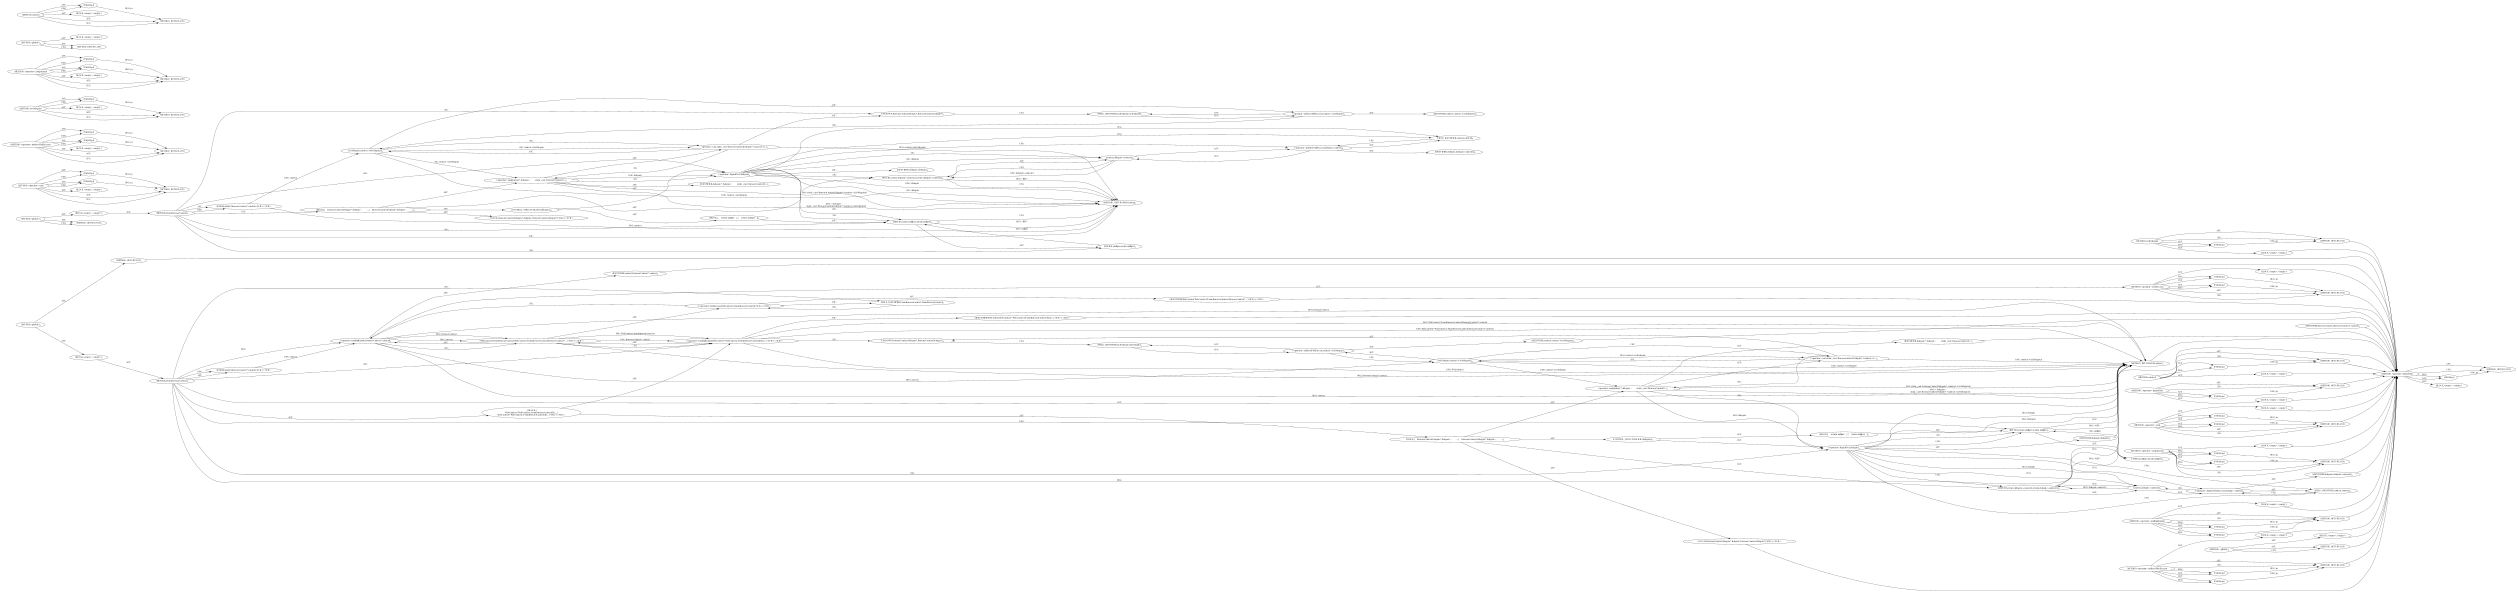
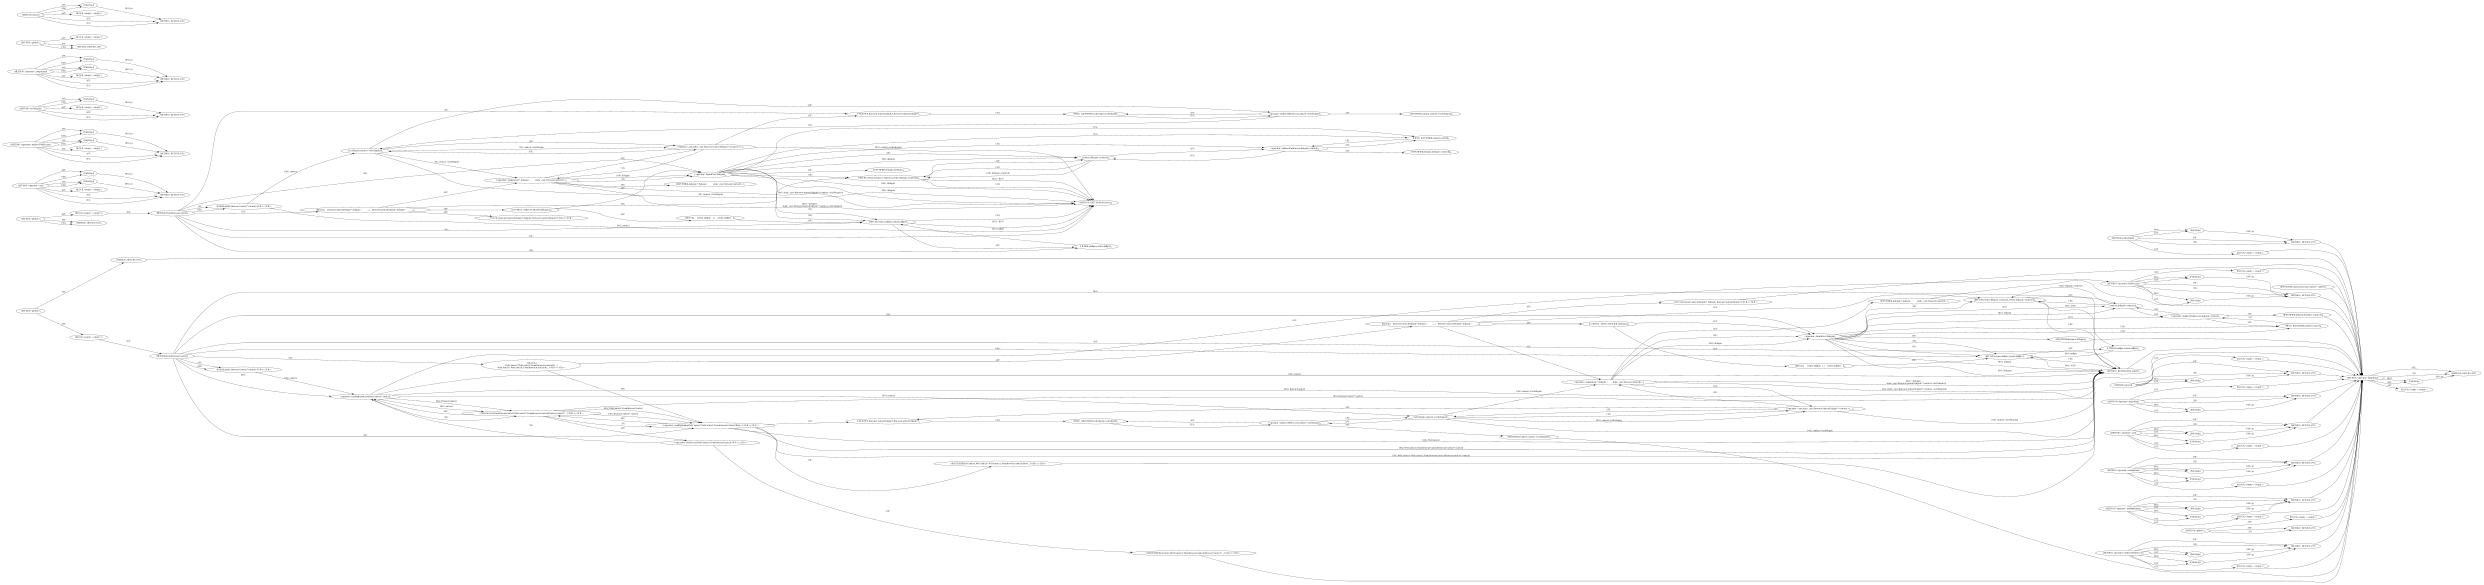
edge "(<operator>.multiplication,BrowserContext* context)" -> "(IDENTIFIER,context,BrowserContext* context)": removed, label "AST:"
node "(FIELD_IDENTIFIER,FromBrowserContext,FromBrowserContext)": removed
node "(IDENTIFIER,BrowserContext,BrowserContext* context)": removed
